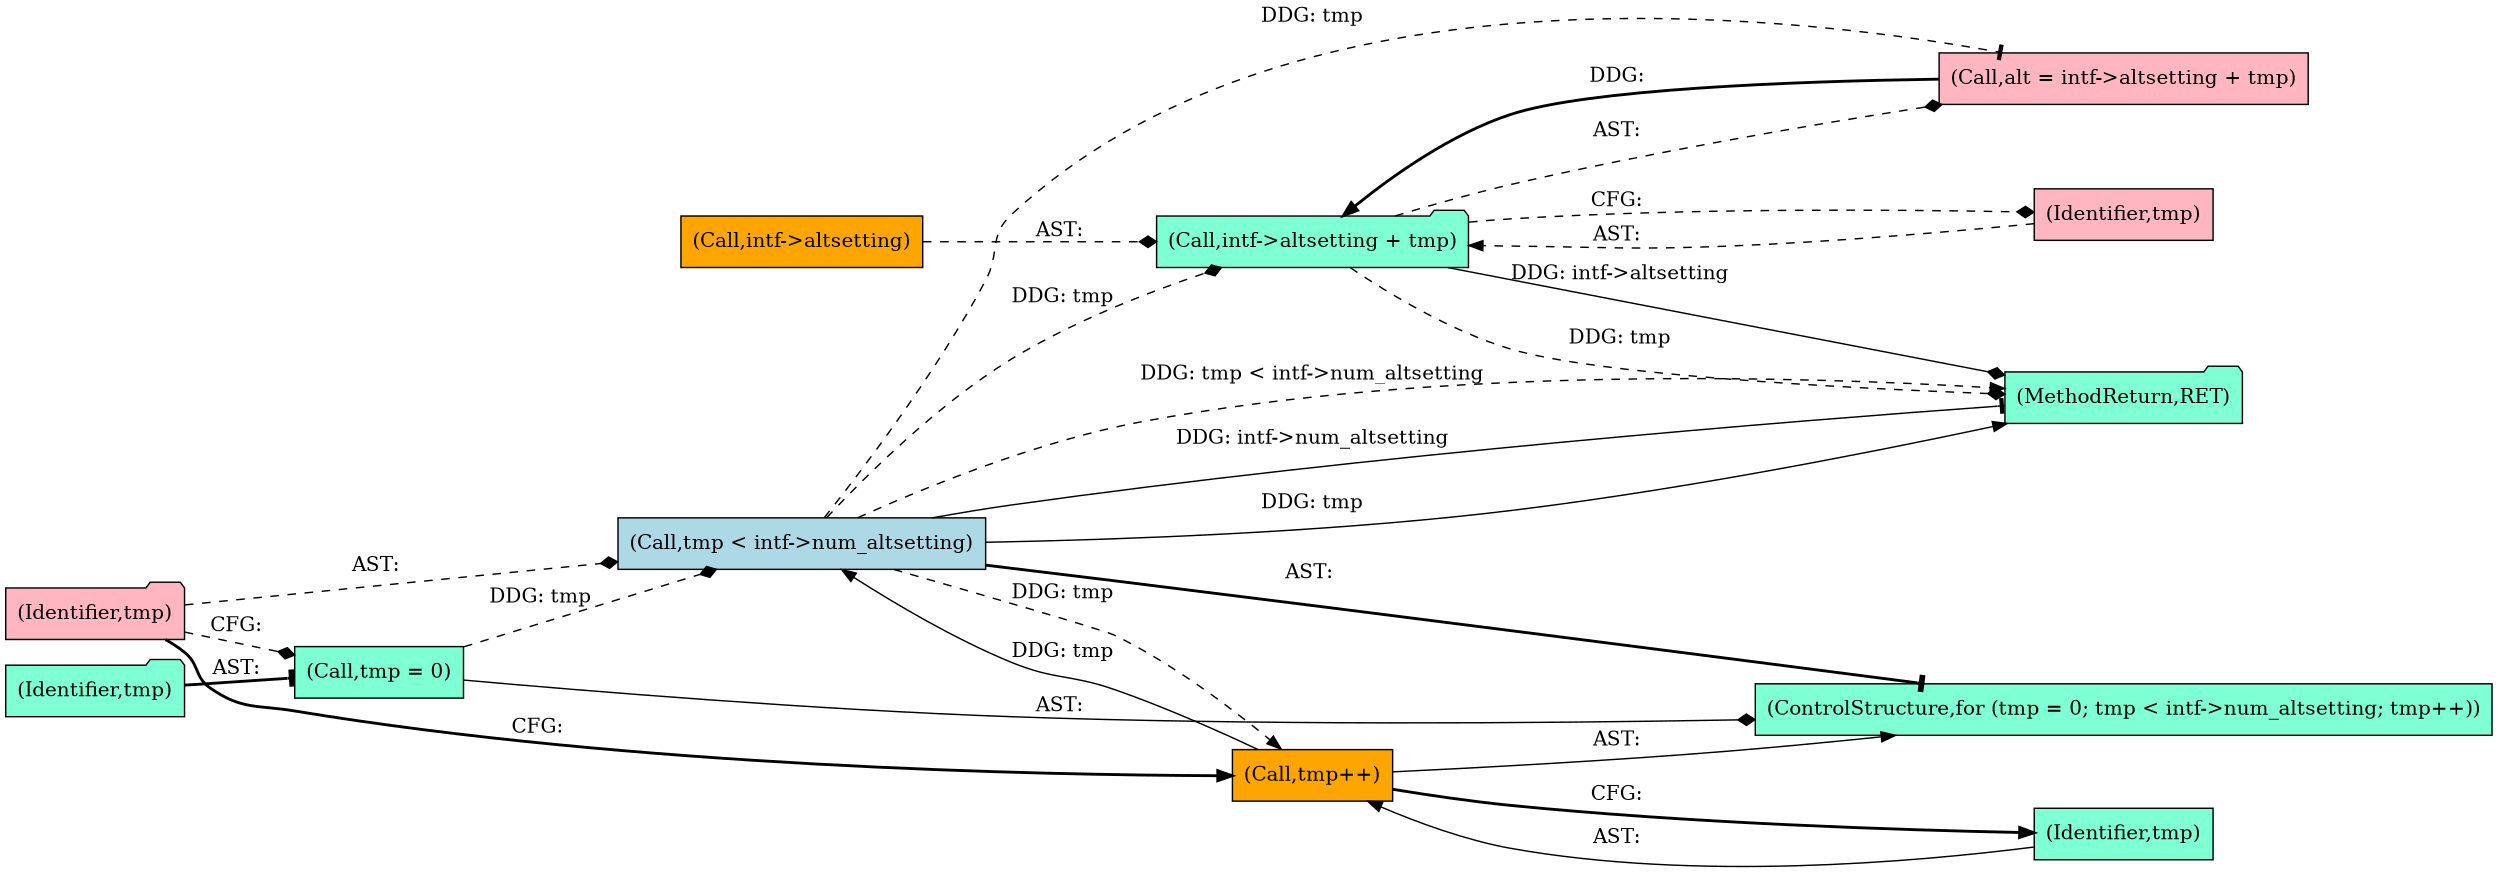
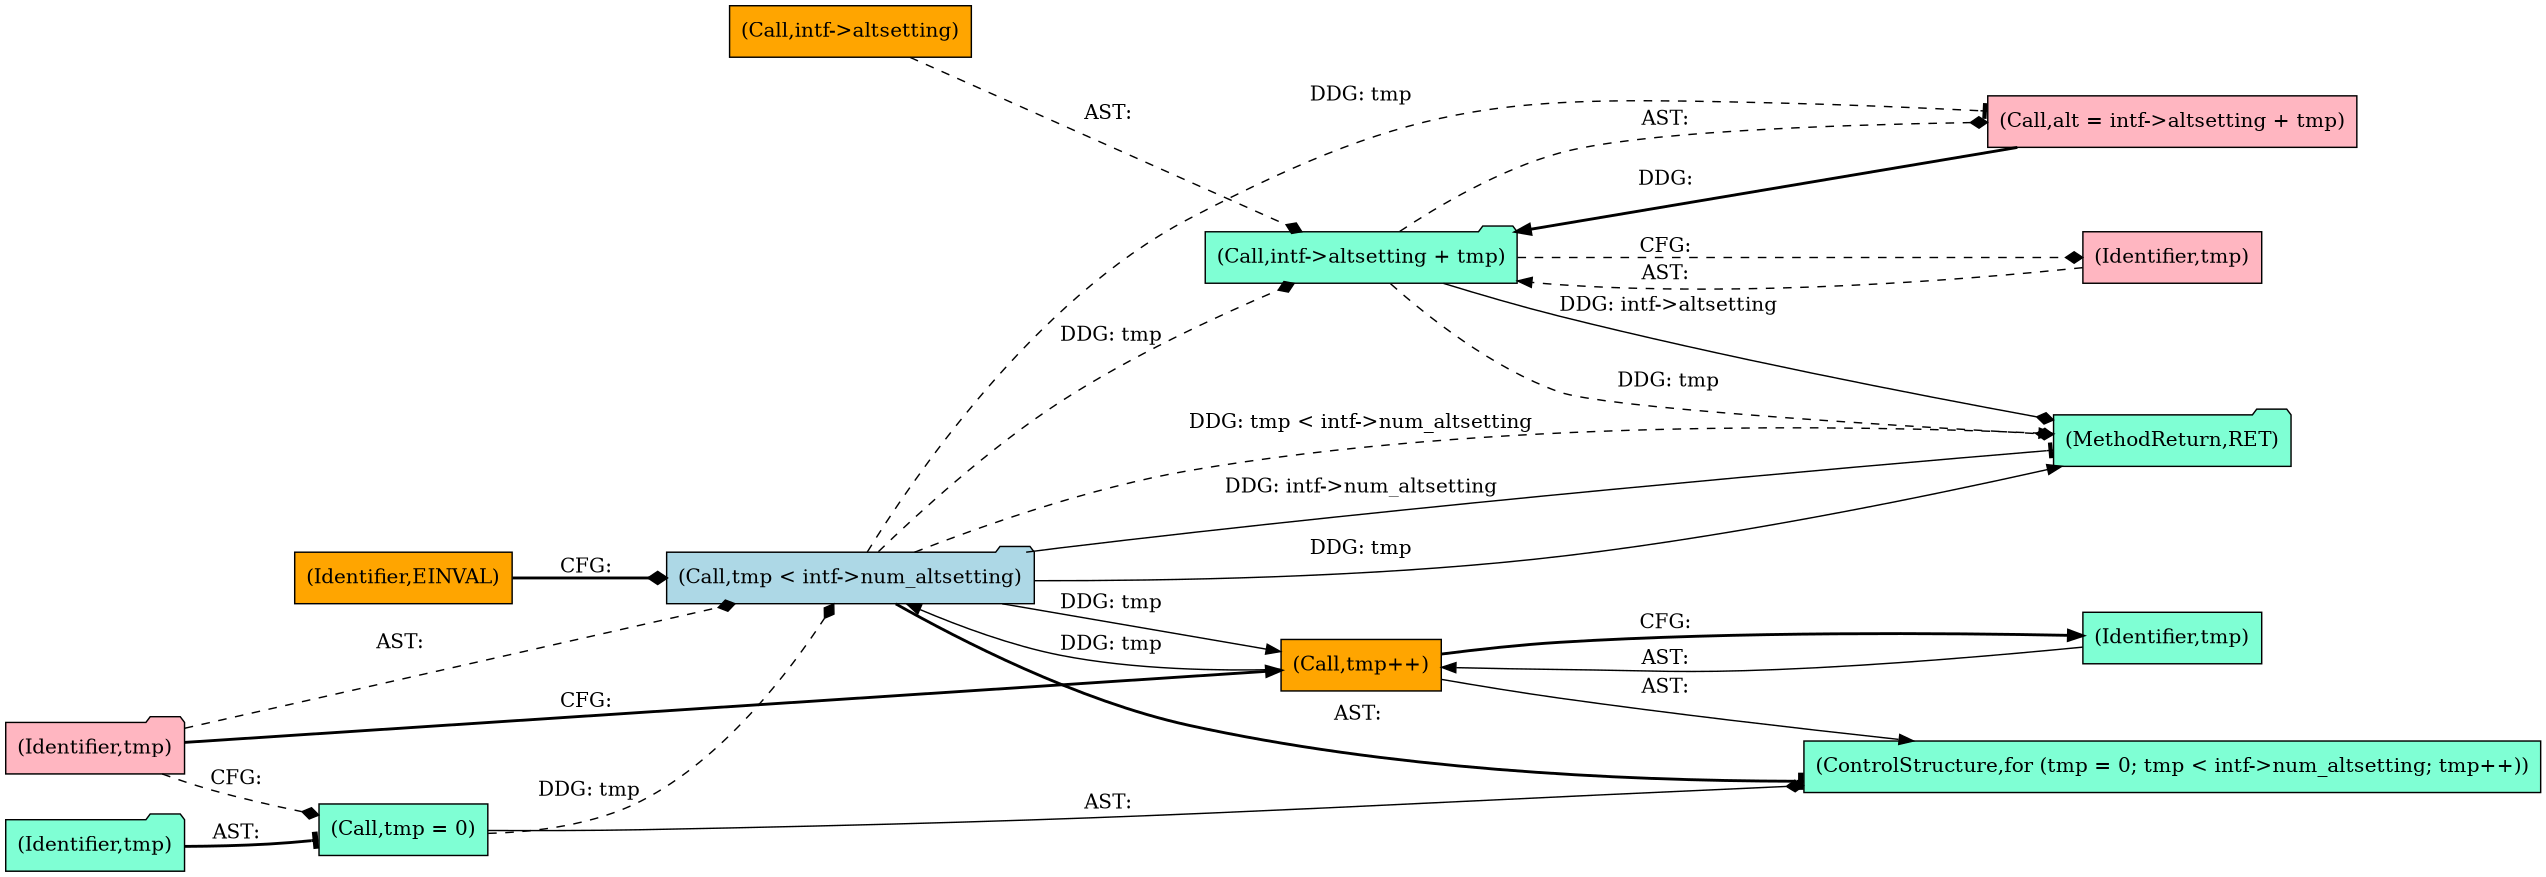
node "(Call,tmp < intf->num_altsetting)": shape box -> folder
node "(Identifier,EINVAL)": added
edge "(Call,tmp < intf->num_altsetting)" -> "(Call,tmp++)": style dashed -> solid
